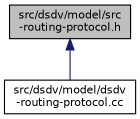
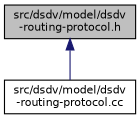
node "src/dsdv/model/src -routing-protocol.h": label "src/dsdv/model/src -routing-protocol.h" -> "src/dsdv/model/dsdv -routing-protocol.h"
